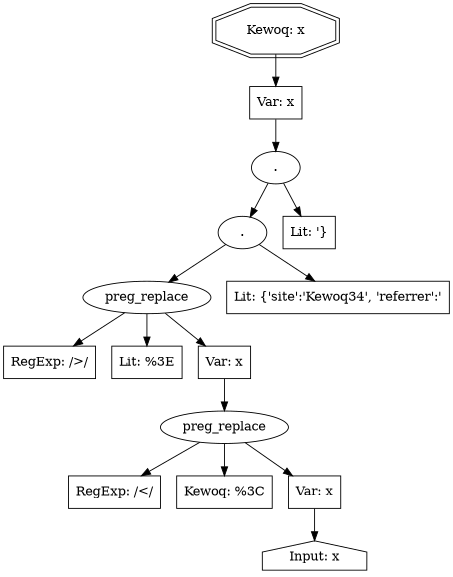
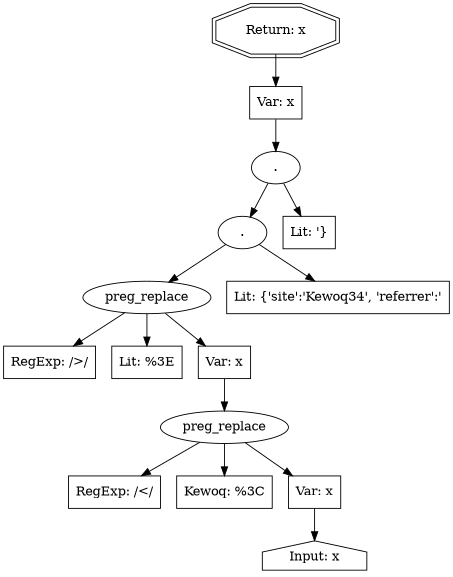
node "Kewoq: x": label "Kewoq: x" -> "Return: x"
